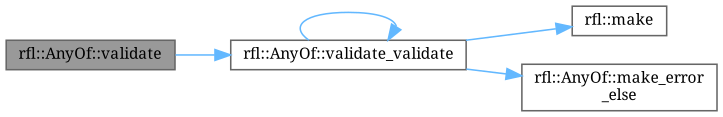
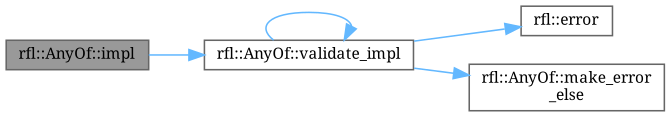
node "rfl::make": label "rfl::make" -> "rfl::error"
node "rfl::AnyOf::validate": label "rfl::AnyOf::validate" -> "rfl::AnyOf::impl"
node "rfl::AnyOf::validate_validate": label "rfl::AnyOf::validate_validate" -> "rfl::AnyOf::validate_impl"
